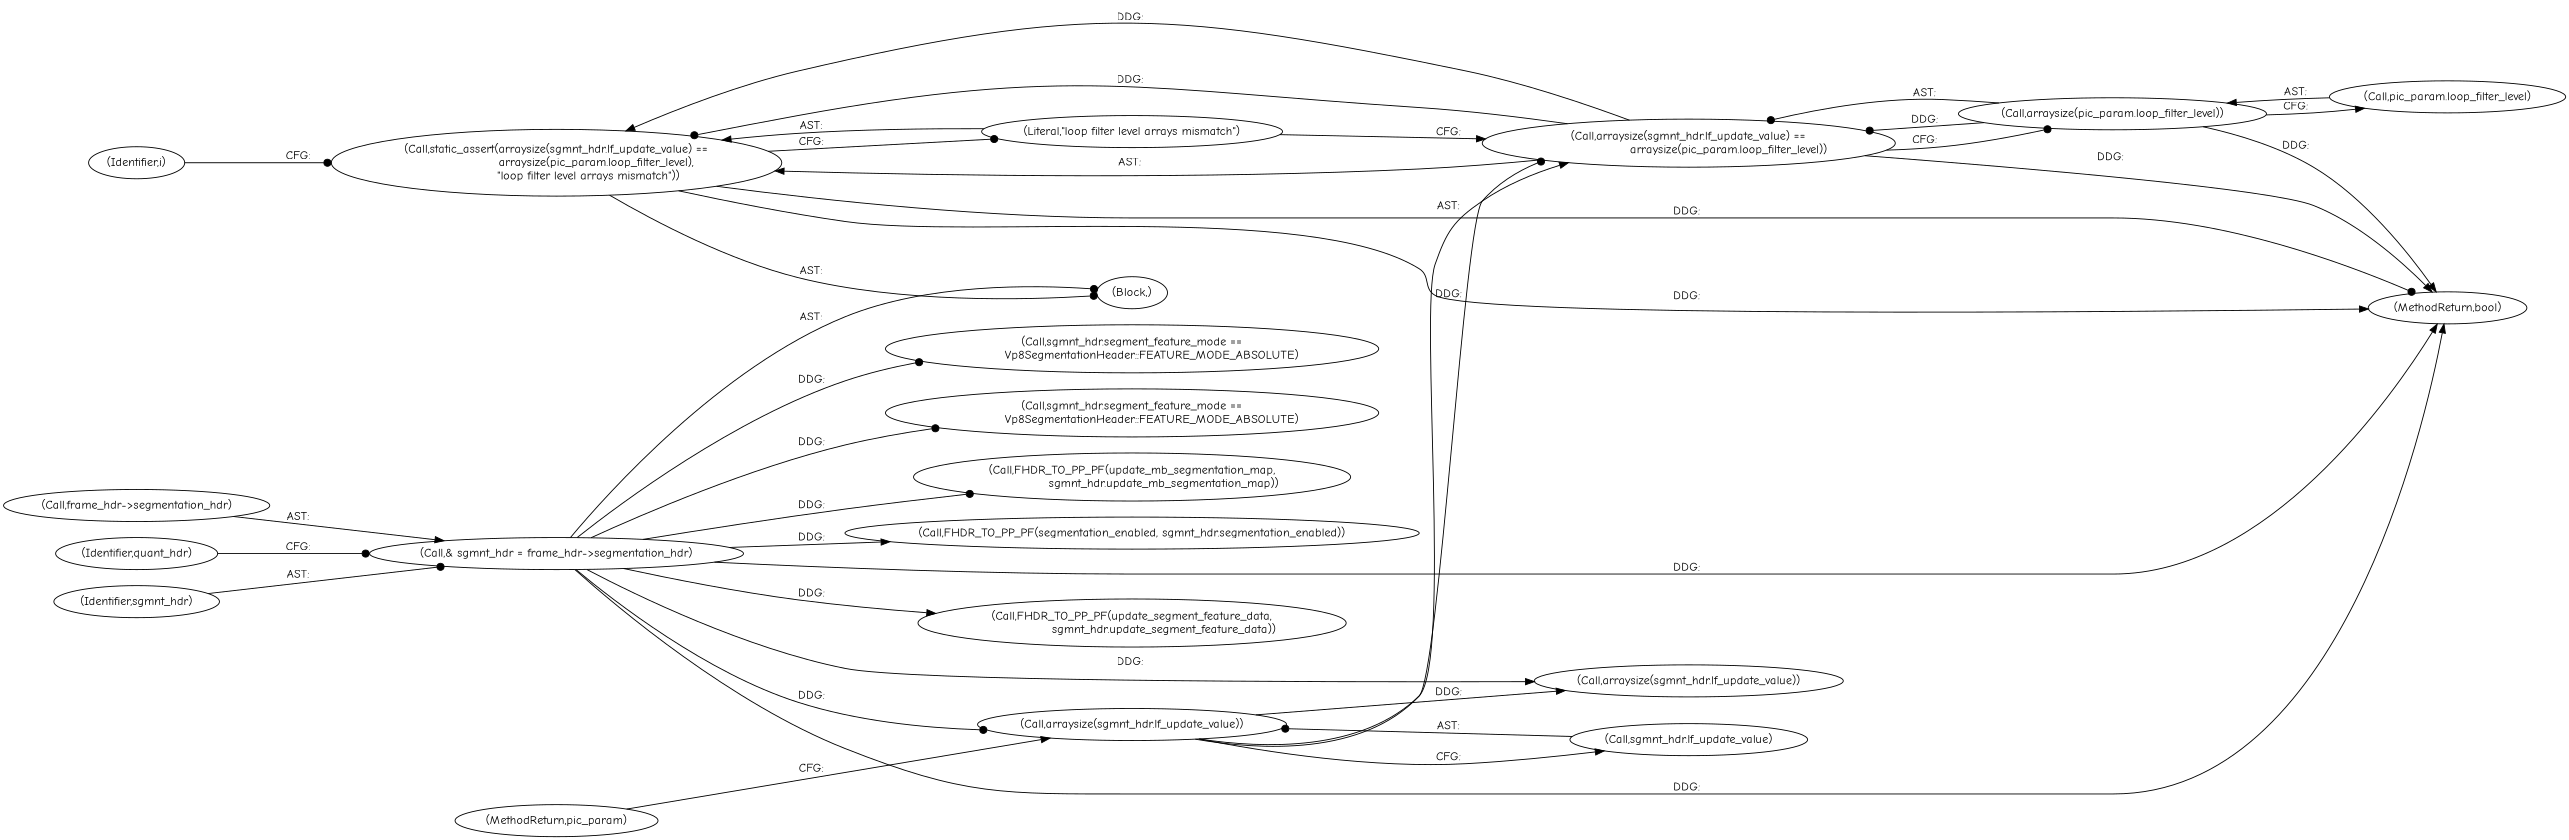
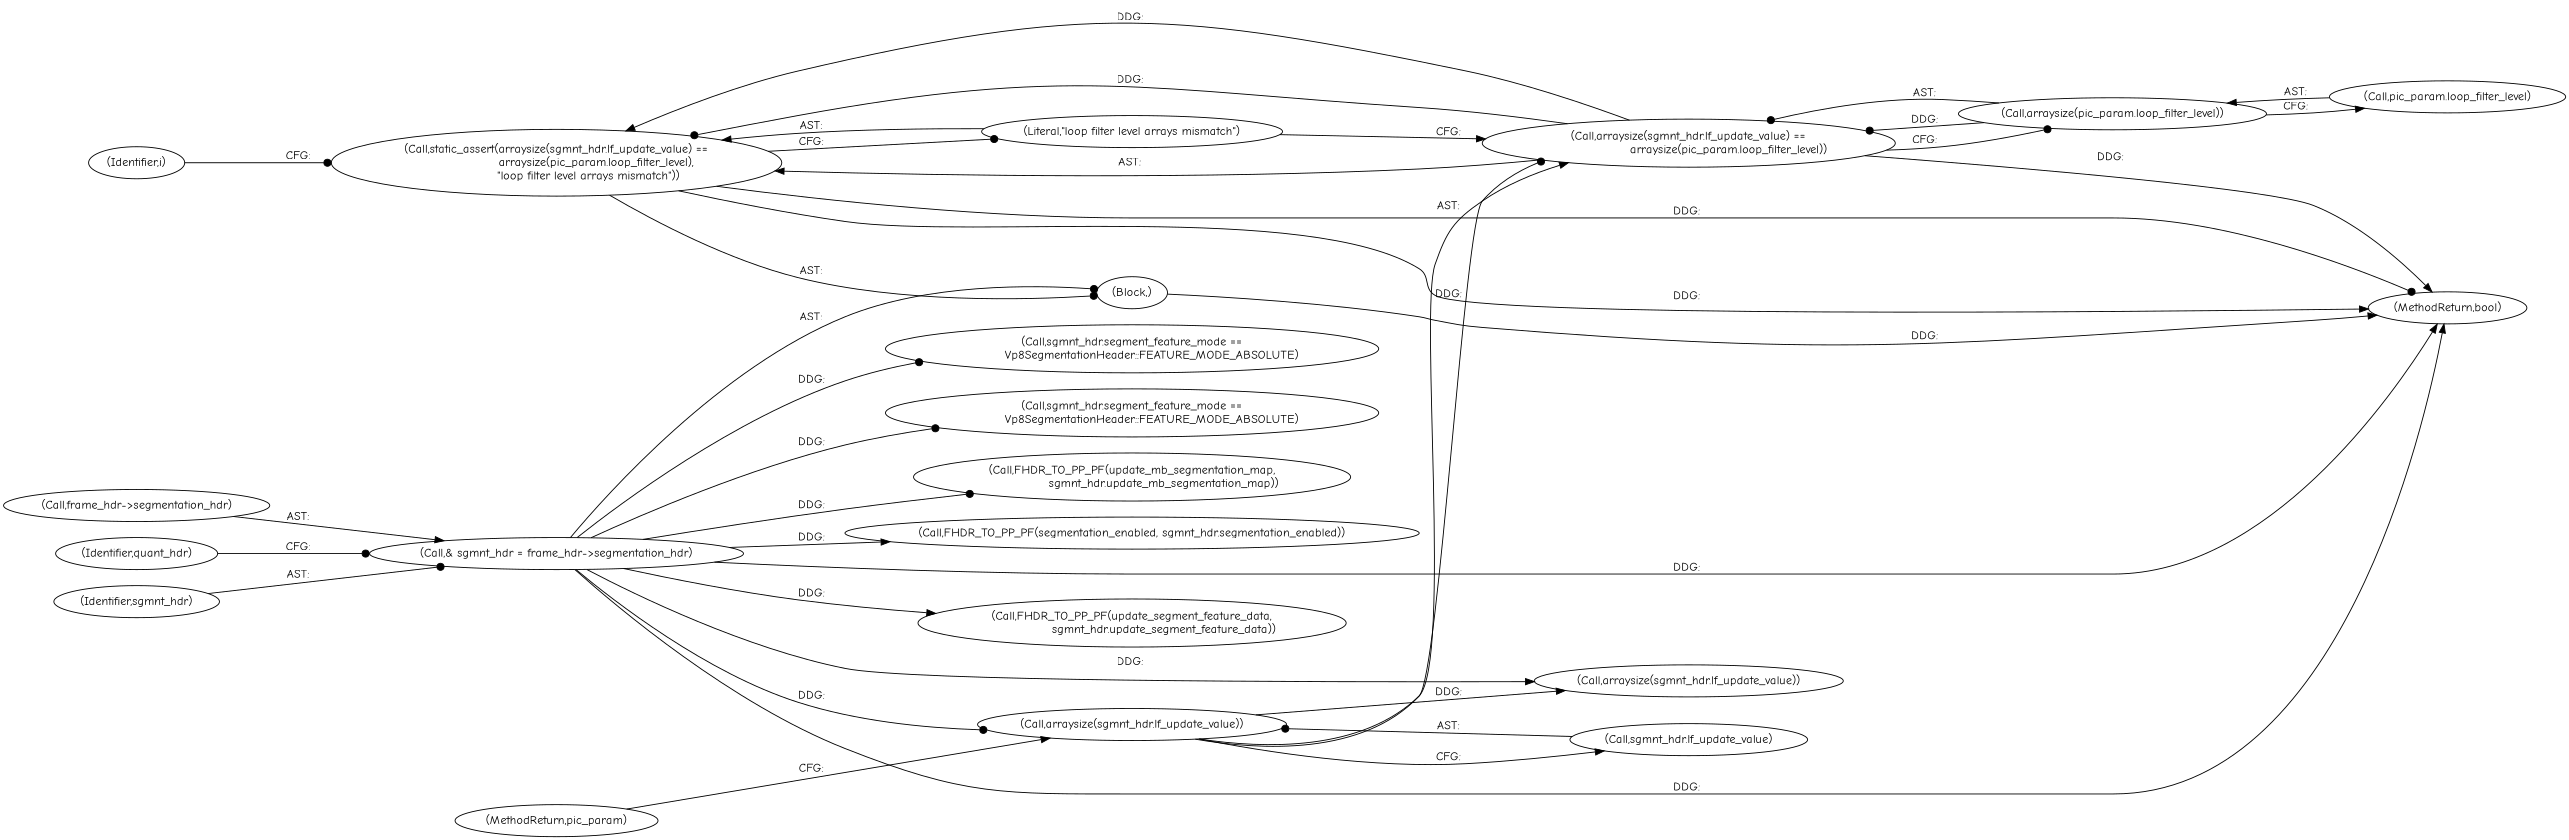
edge "(Call,arraysize(pic_param.loop_filter_level))" -> "(MethodReturn,bool)": now "(Block,)" -> "(MethodReturn,bool)"
